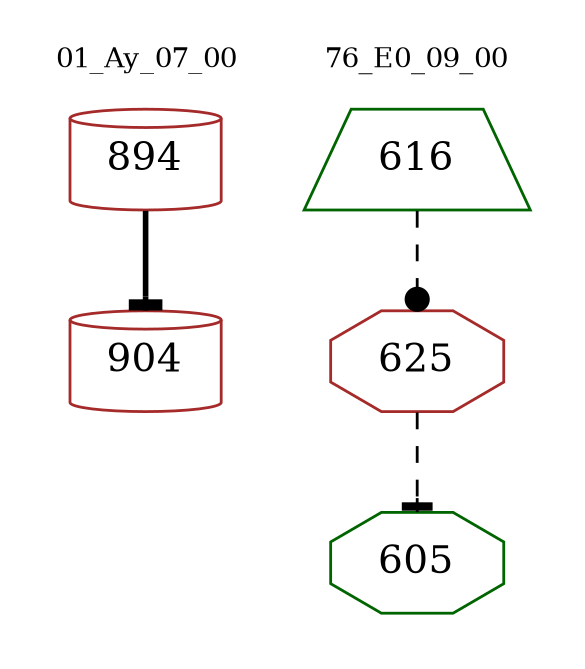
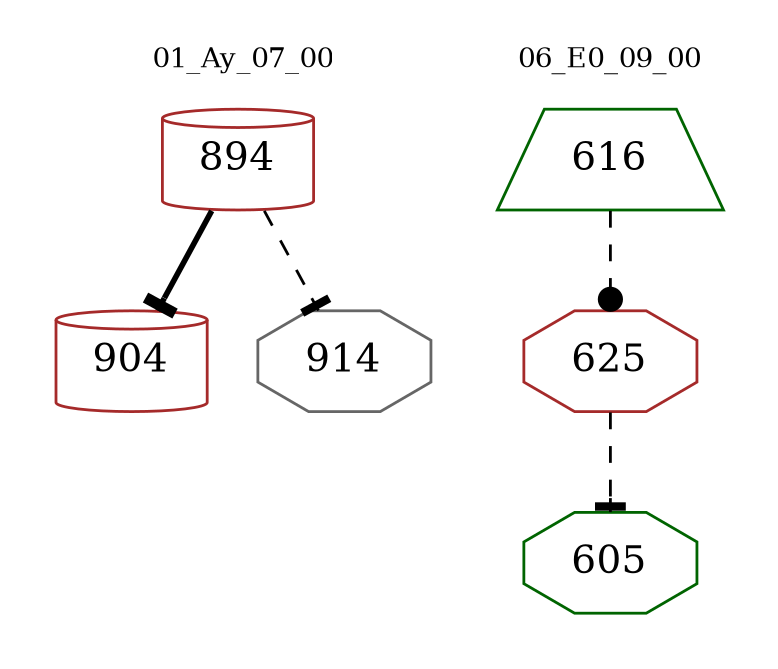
cluster "76_E0_09_00": label "76_E0_09_00" -> "06_E0_09_00"
node "914": added
